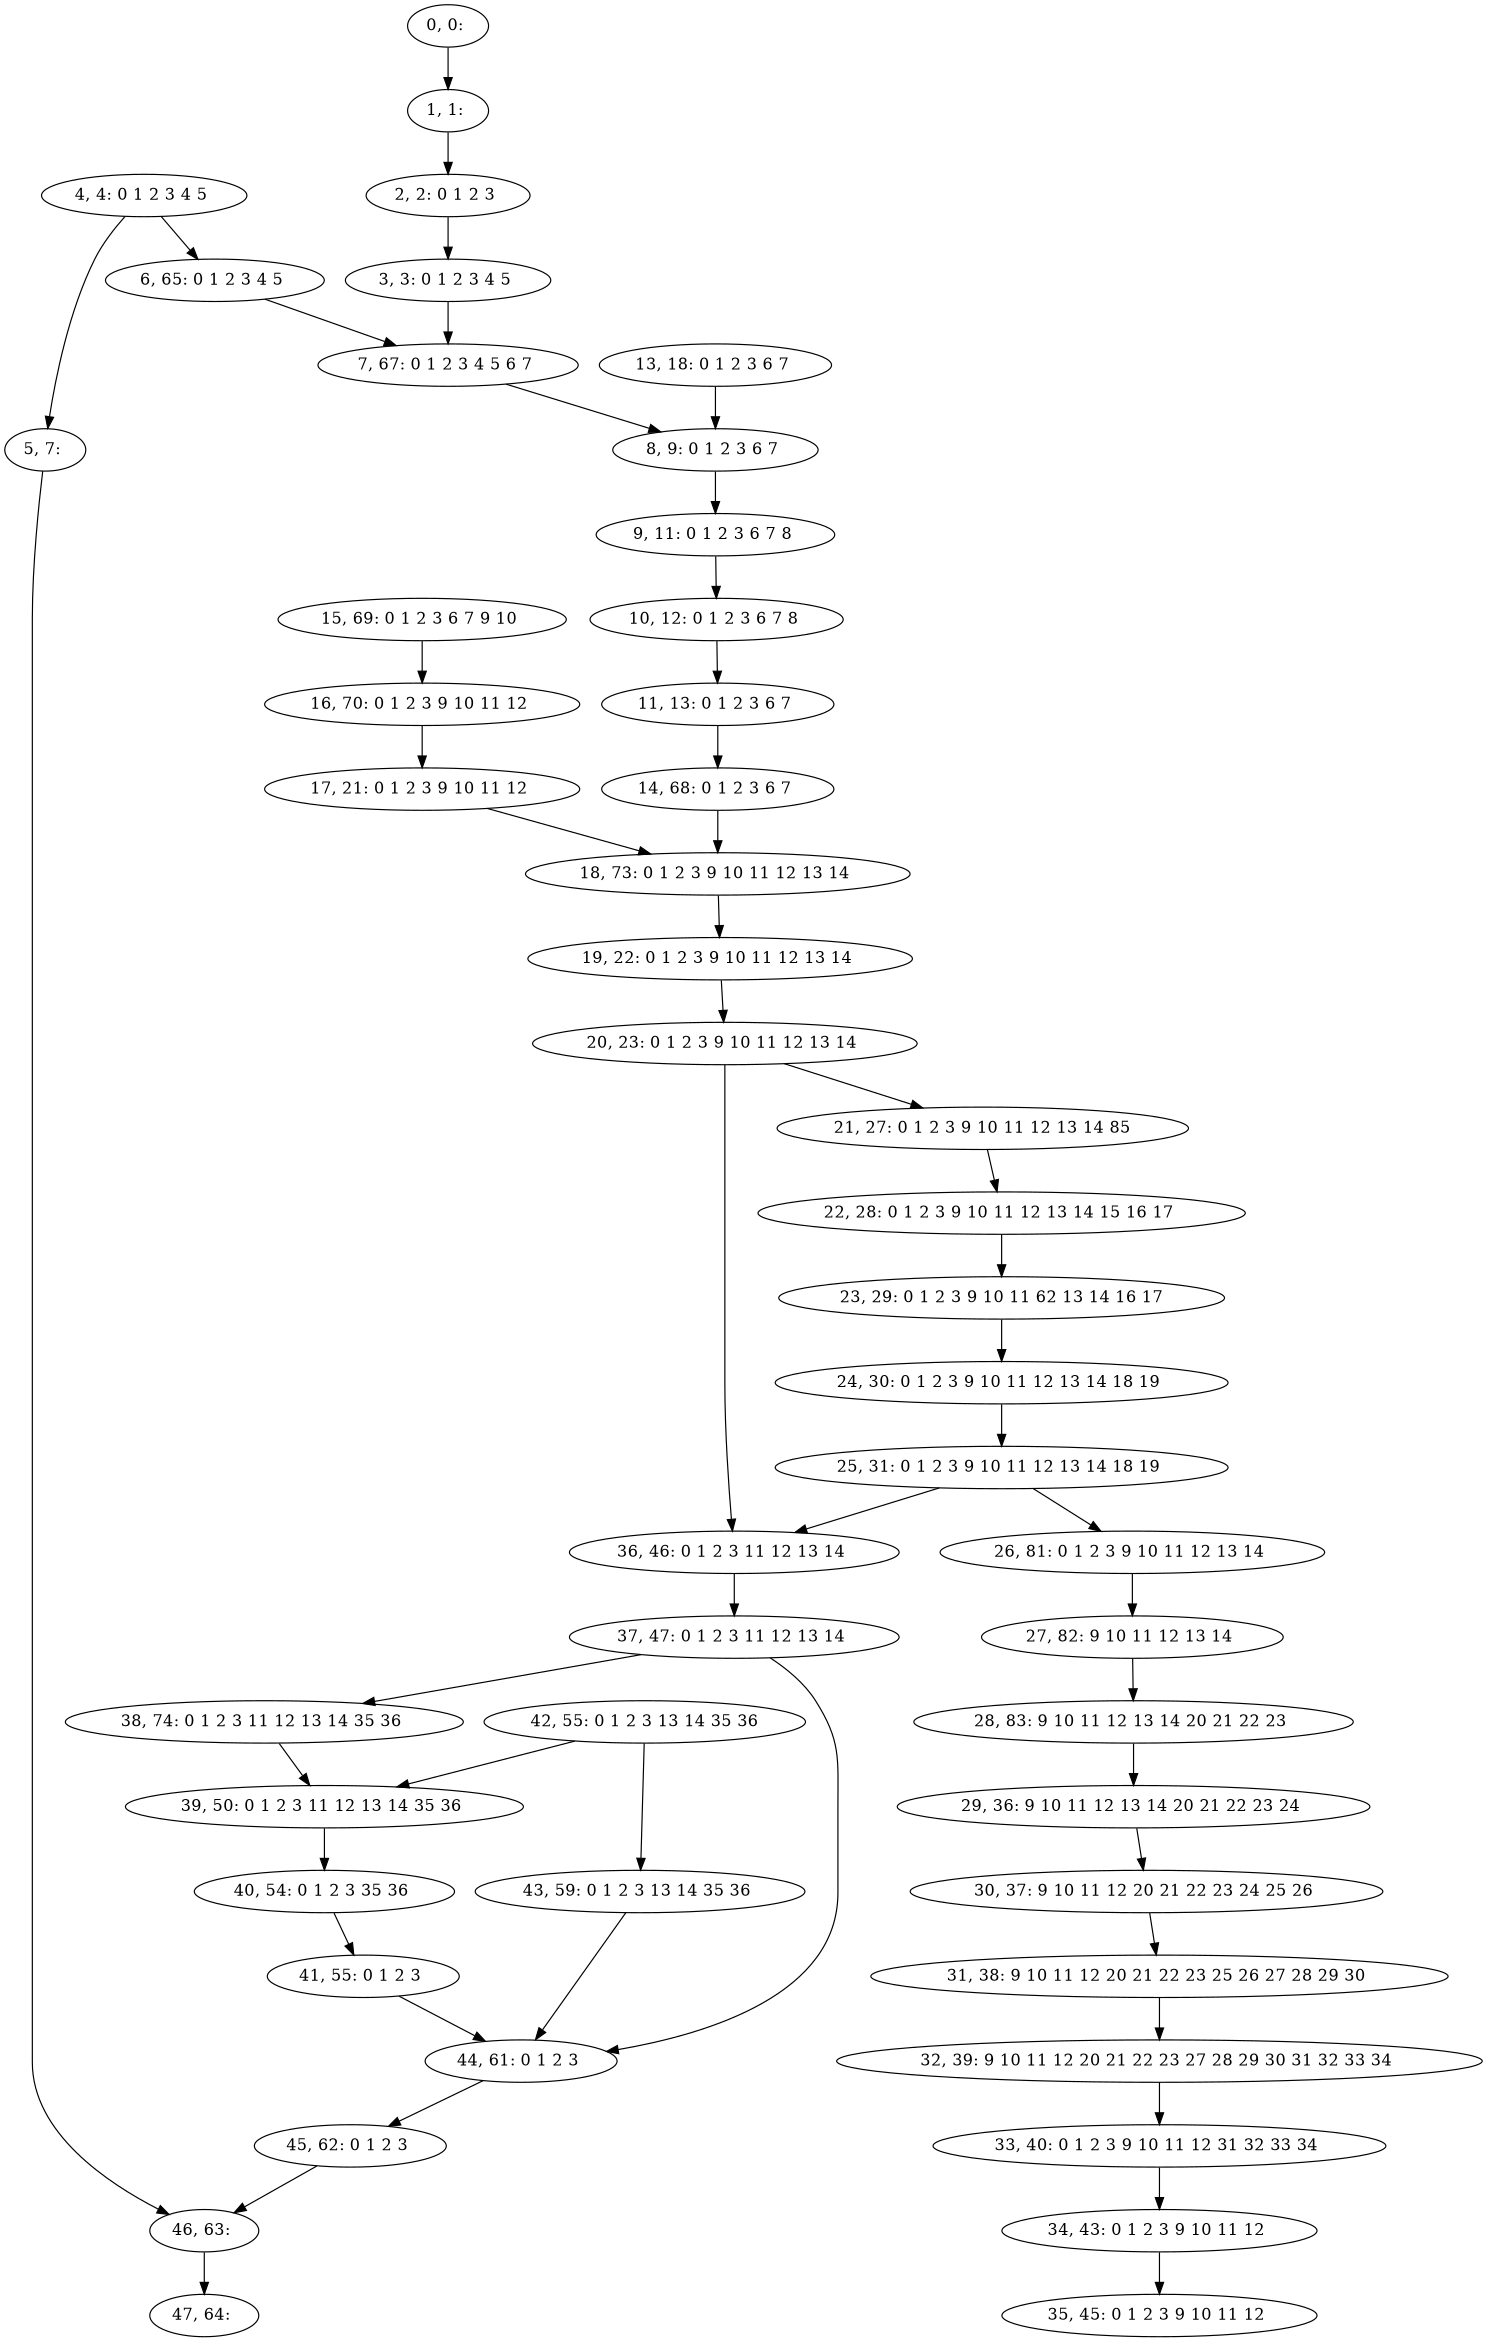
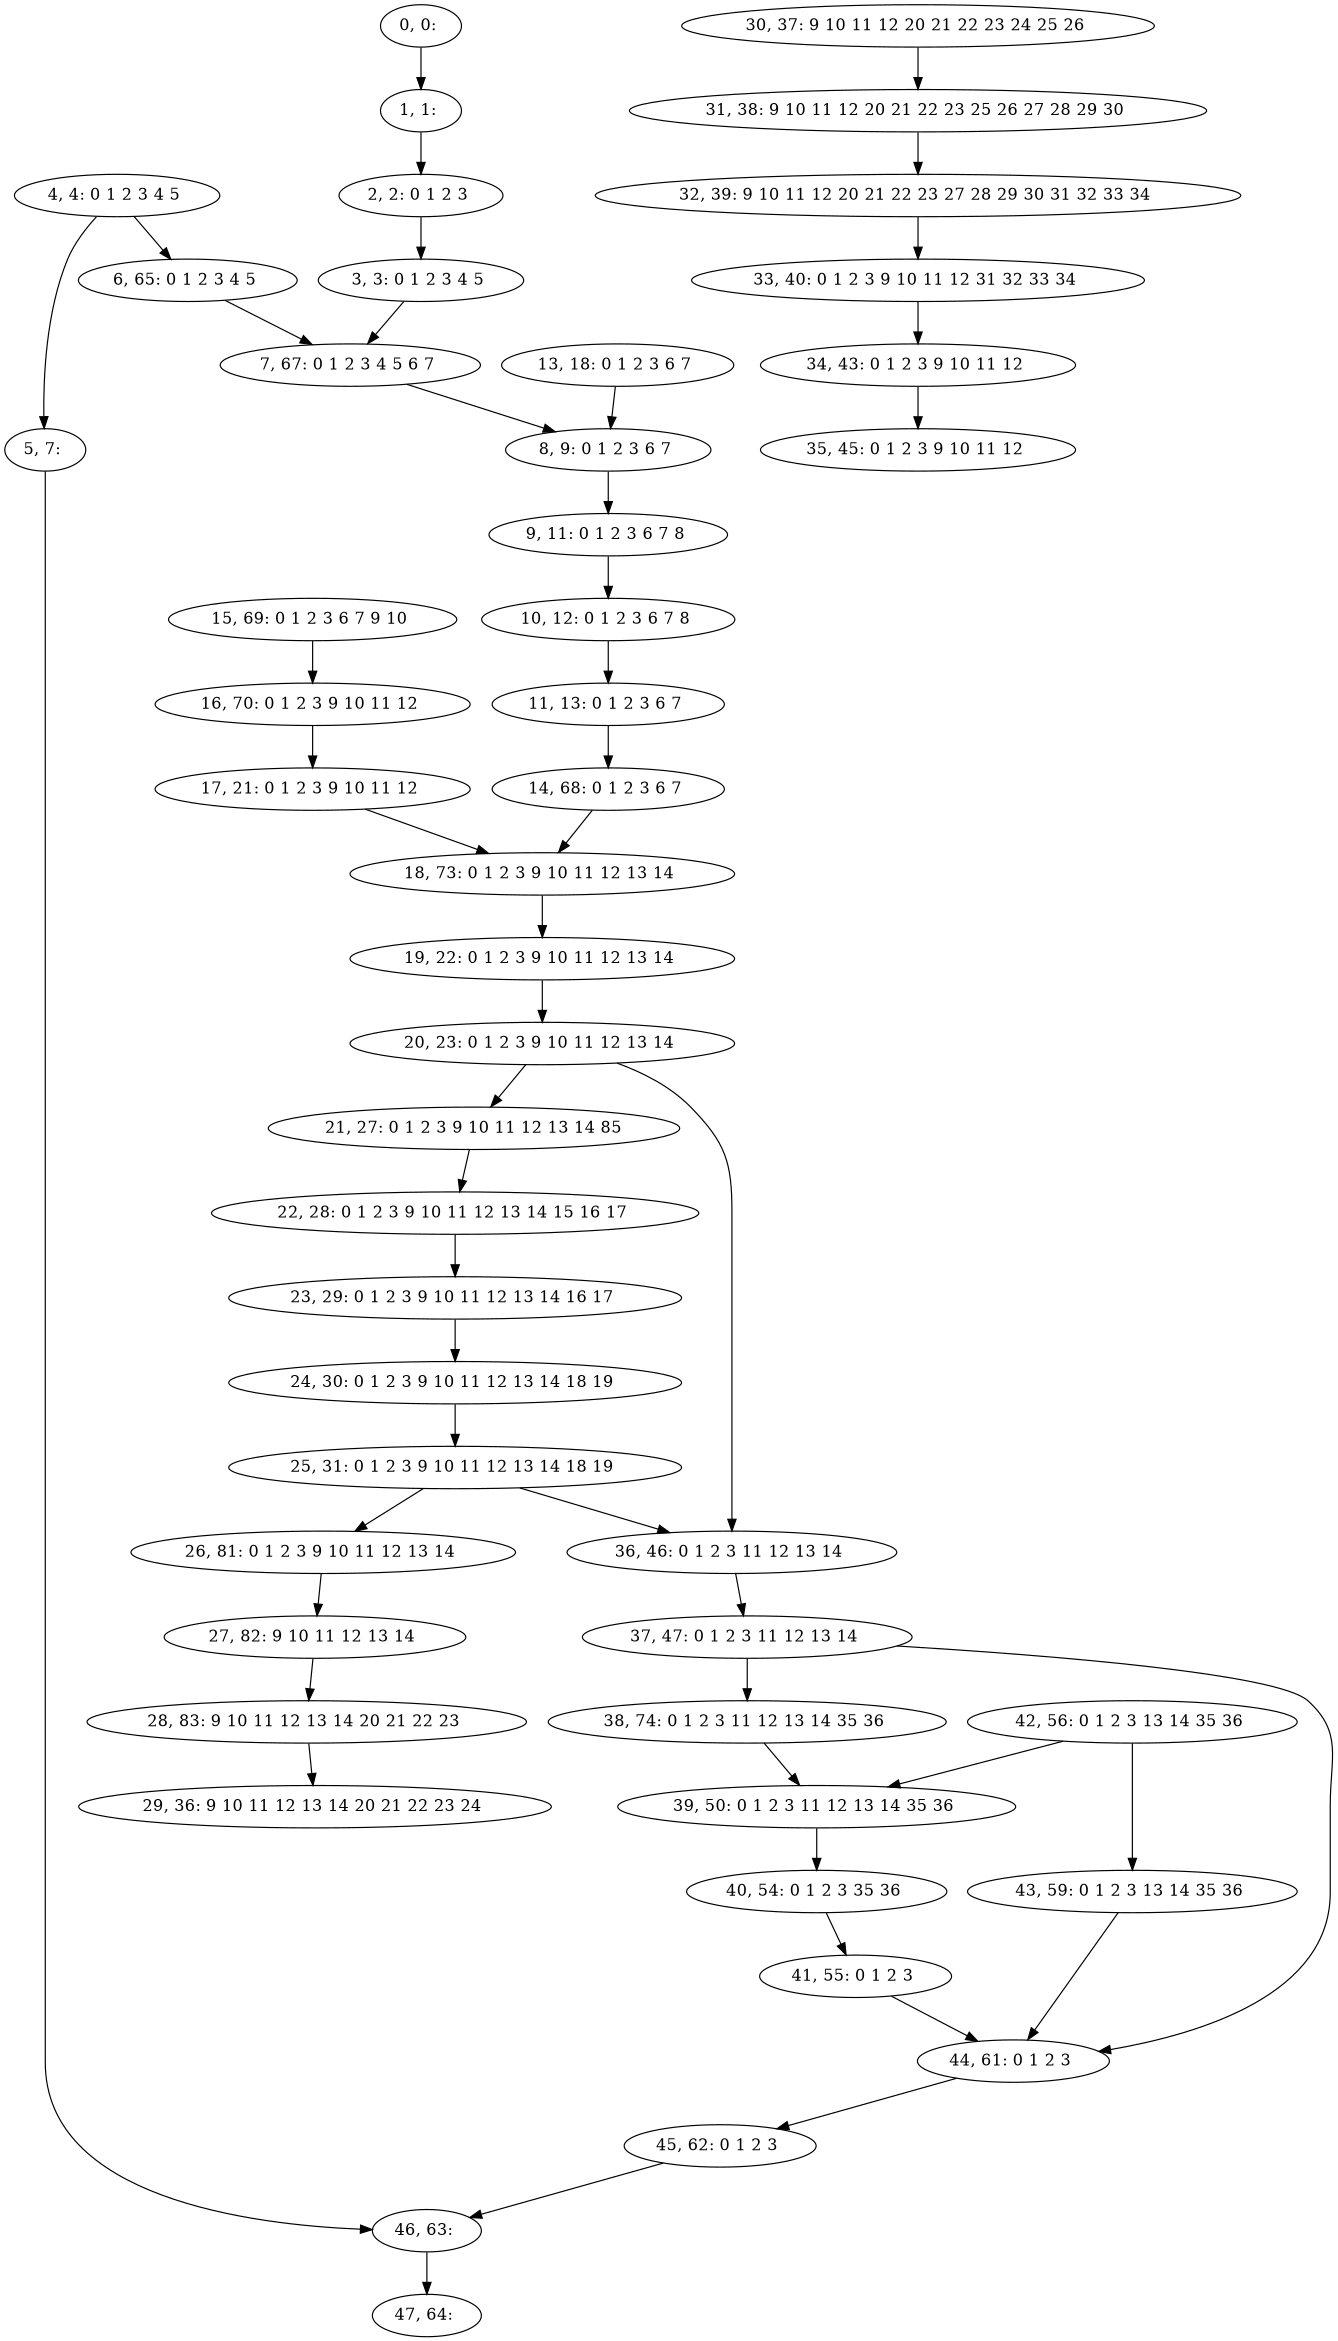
node "23, 29: 0 1 2 3 9 10 11 62 13 14 16 17": label "23, 29: 0 1 2 3 9 10 11 62 13 14 16 17" -> "23, 29: 0 1 2 3 9 10 11 12 13 14 16 17"
node "42, 55: 0 1 2 3 13 14 35 36": label "42, 55: 0 1 2 3 13 14 35 36" -> "42, 56: 0 1 2 3 13 14 35 36"
edge "29, 36: 9 10 11 12 13 14 20 21 22 23 24" -> "30, 37: 9 10 11 12 20 21 22 23 24 25 26": removed
